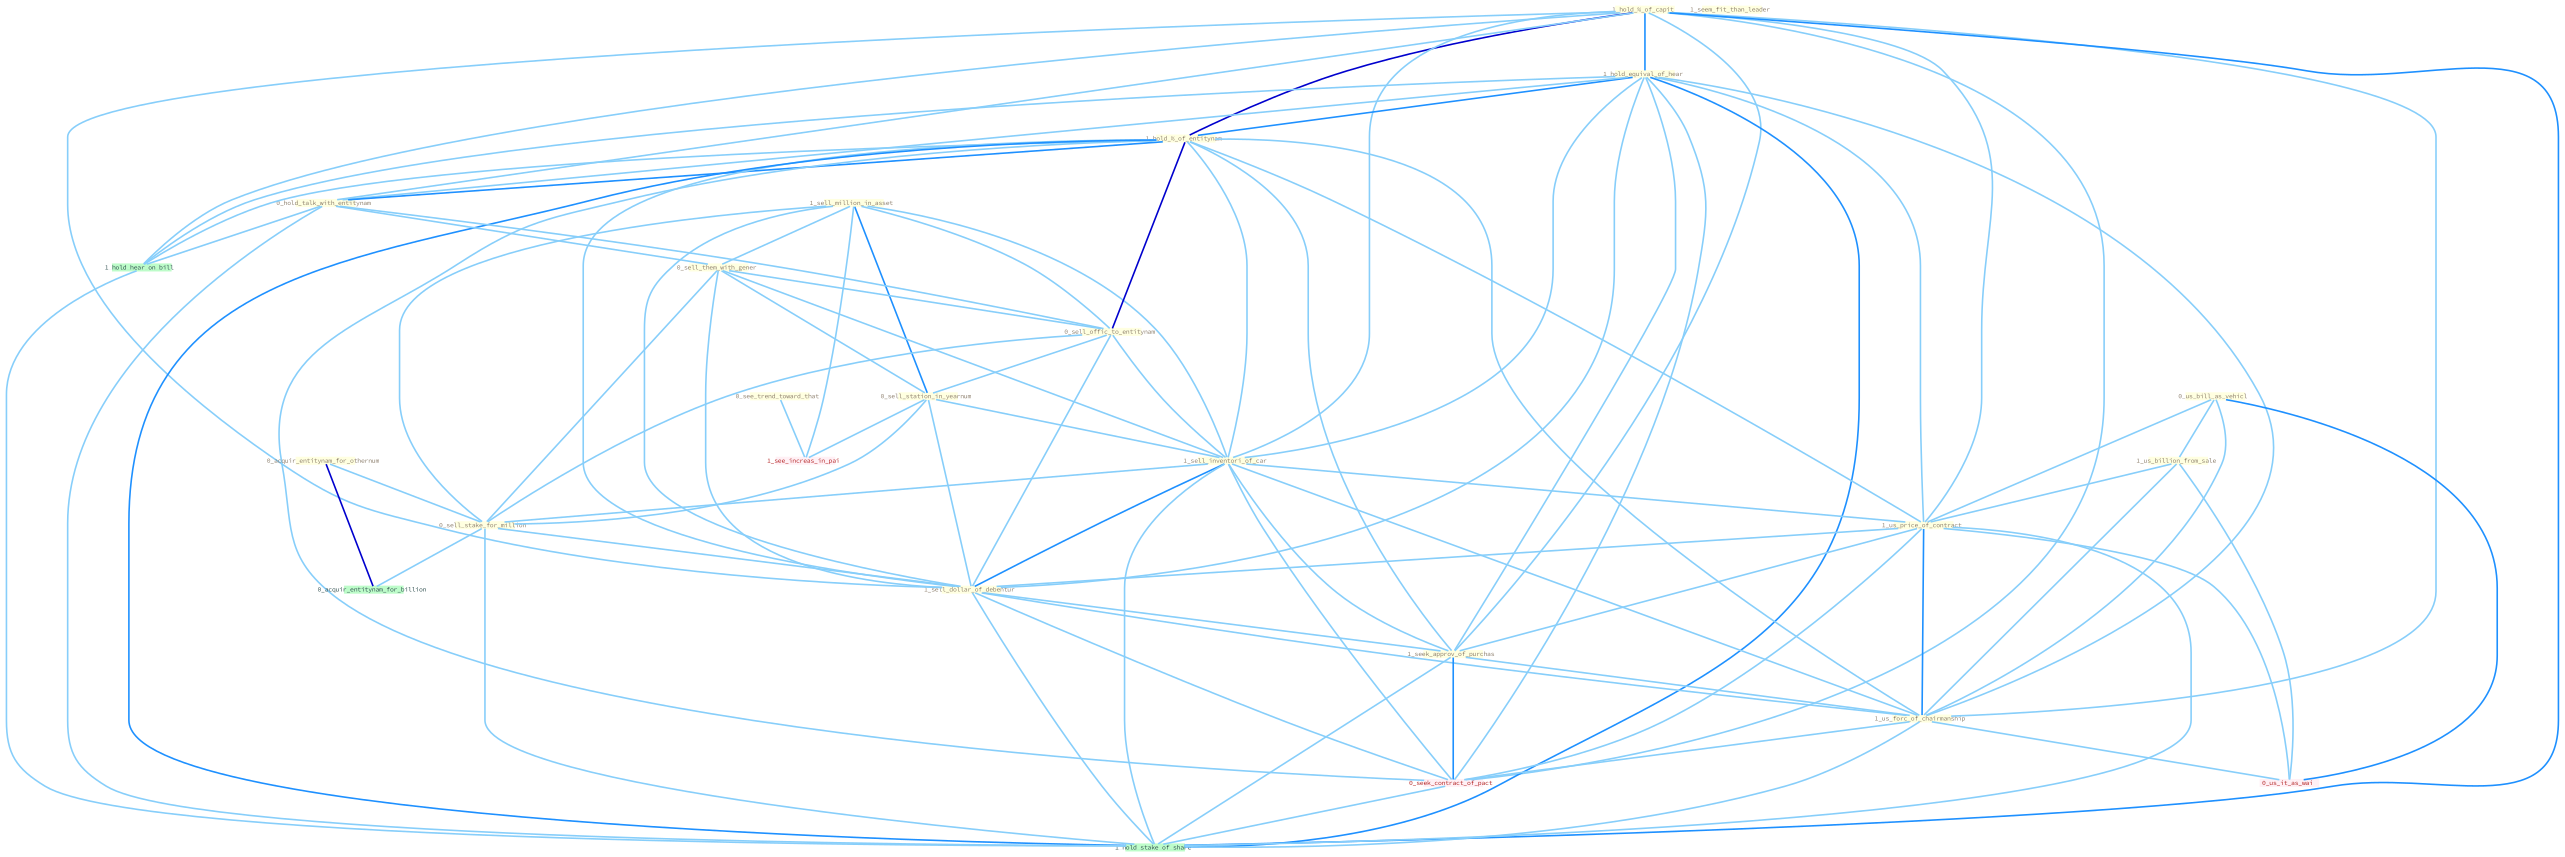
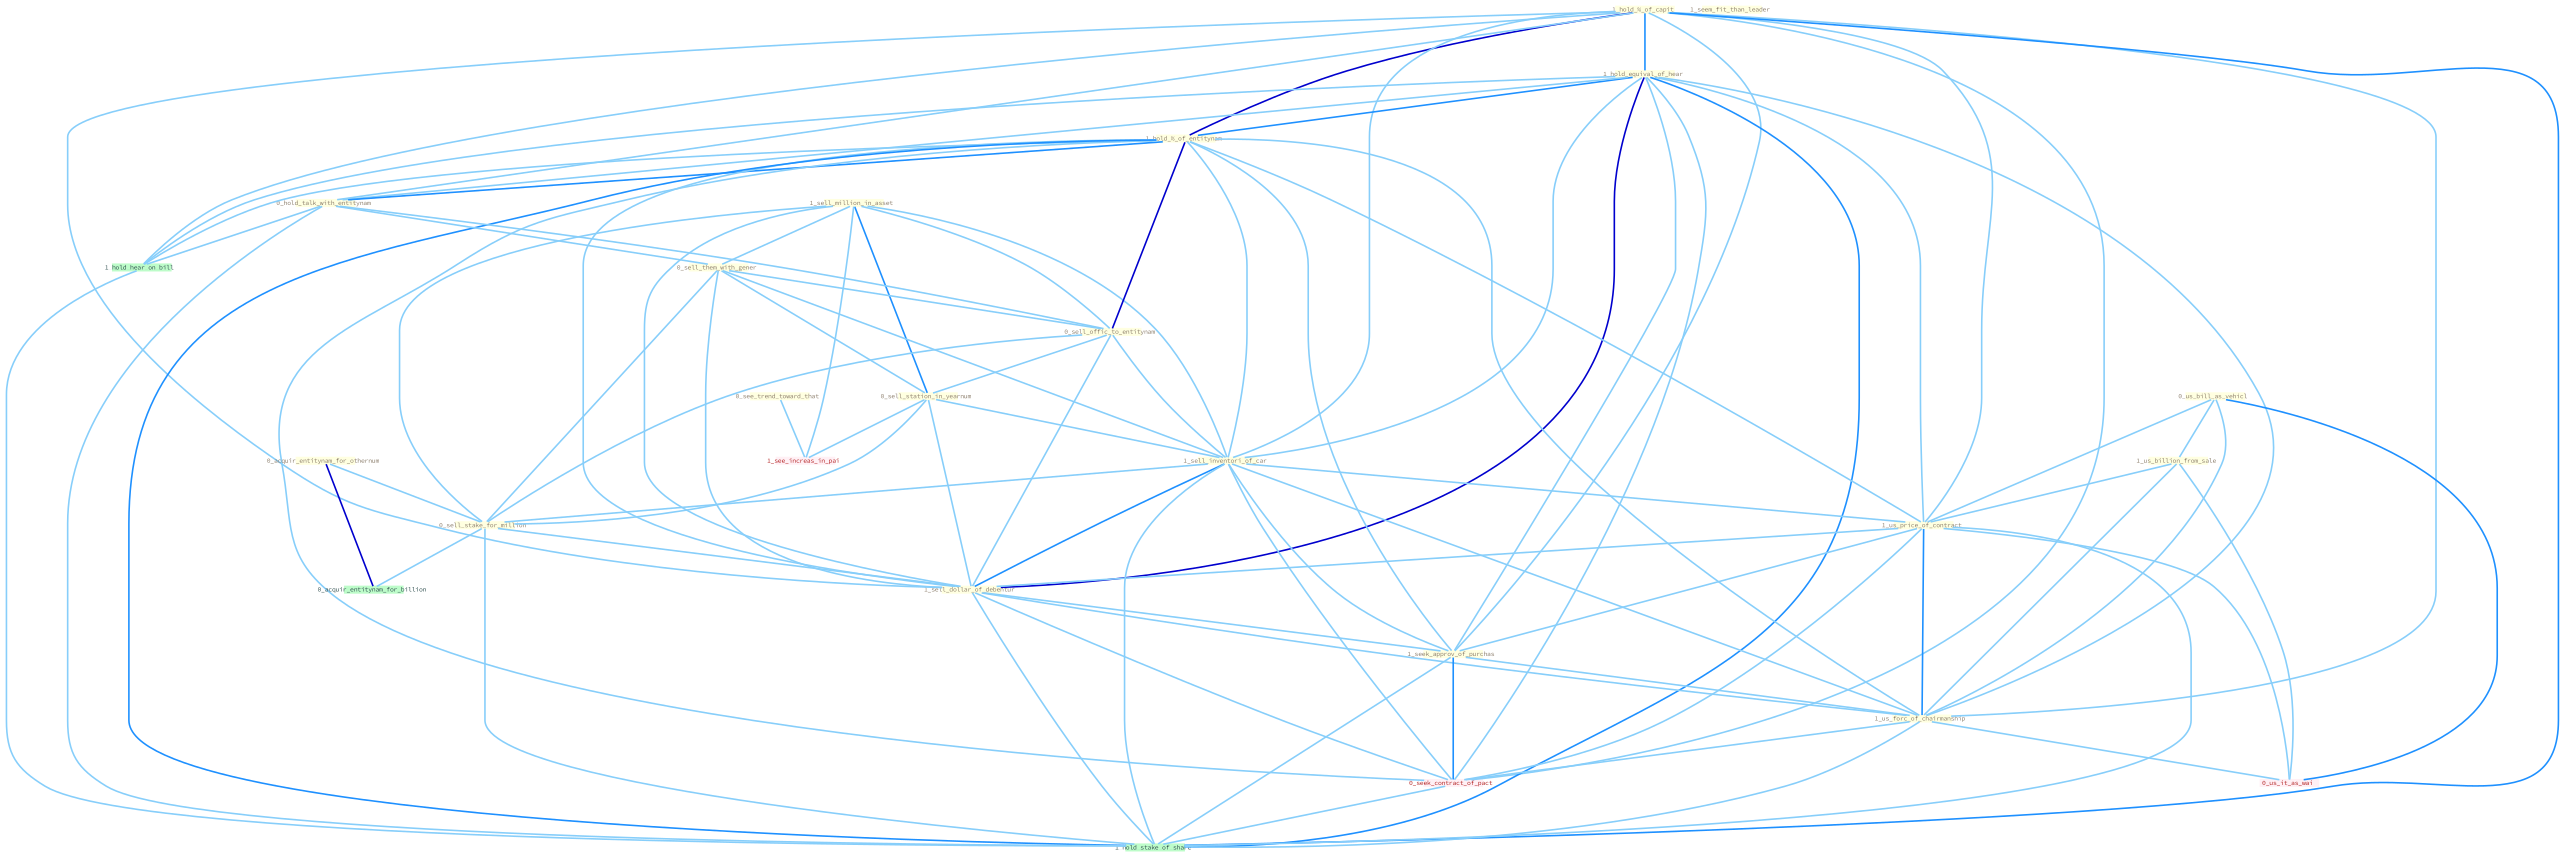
edge "1_hold_equival_of_hear" -- "1_sell_dollar_of_debentur": color #87cefa -> #0000cd
